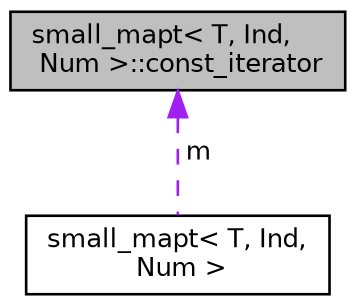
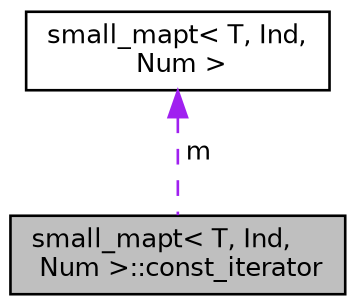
edge "small_mapt< T, Ind, Num >" -> "small_mapt< T, Ind, Num >::const_iterator": reversed
